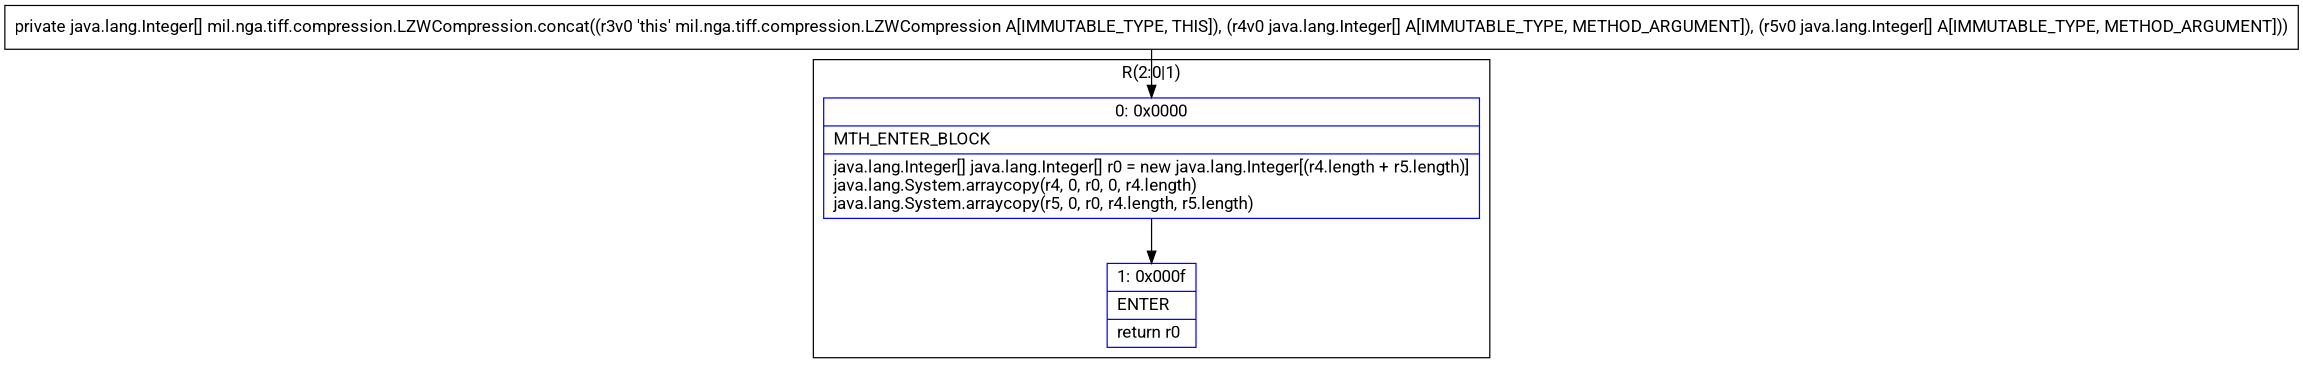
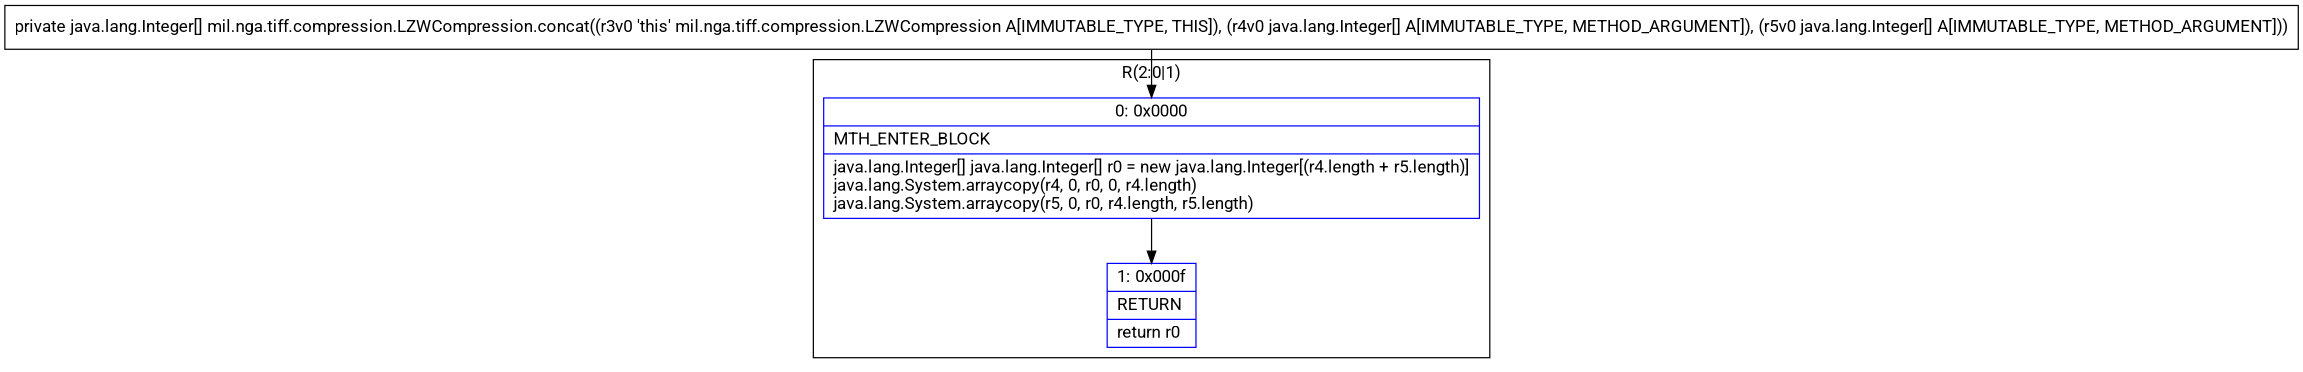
node "1: 0x000f": text "ENTER" -> "RETURN"
